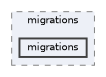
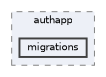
cluster "migrations": label "migrations" -> "authapp"
